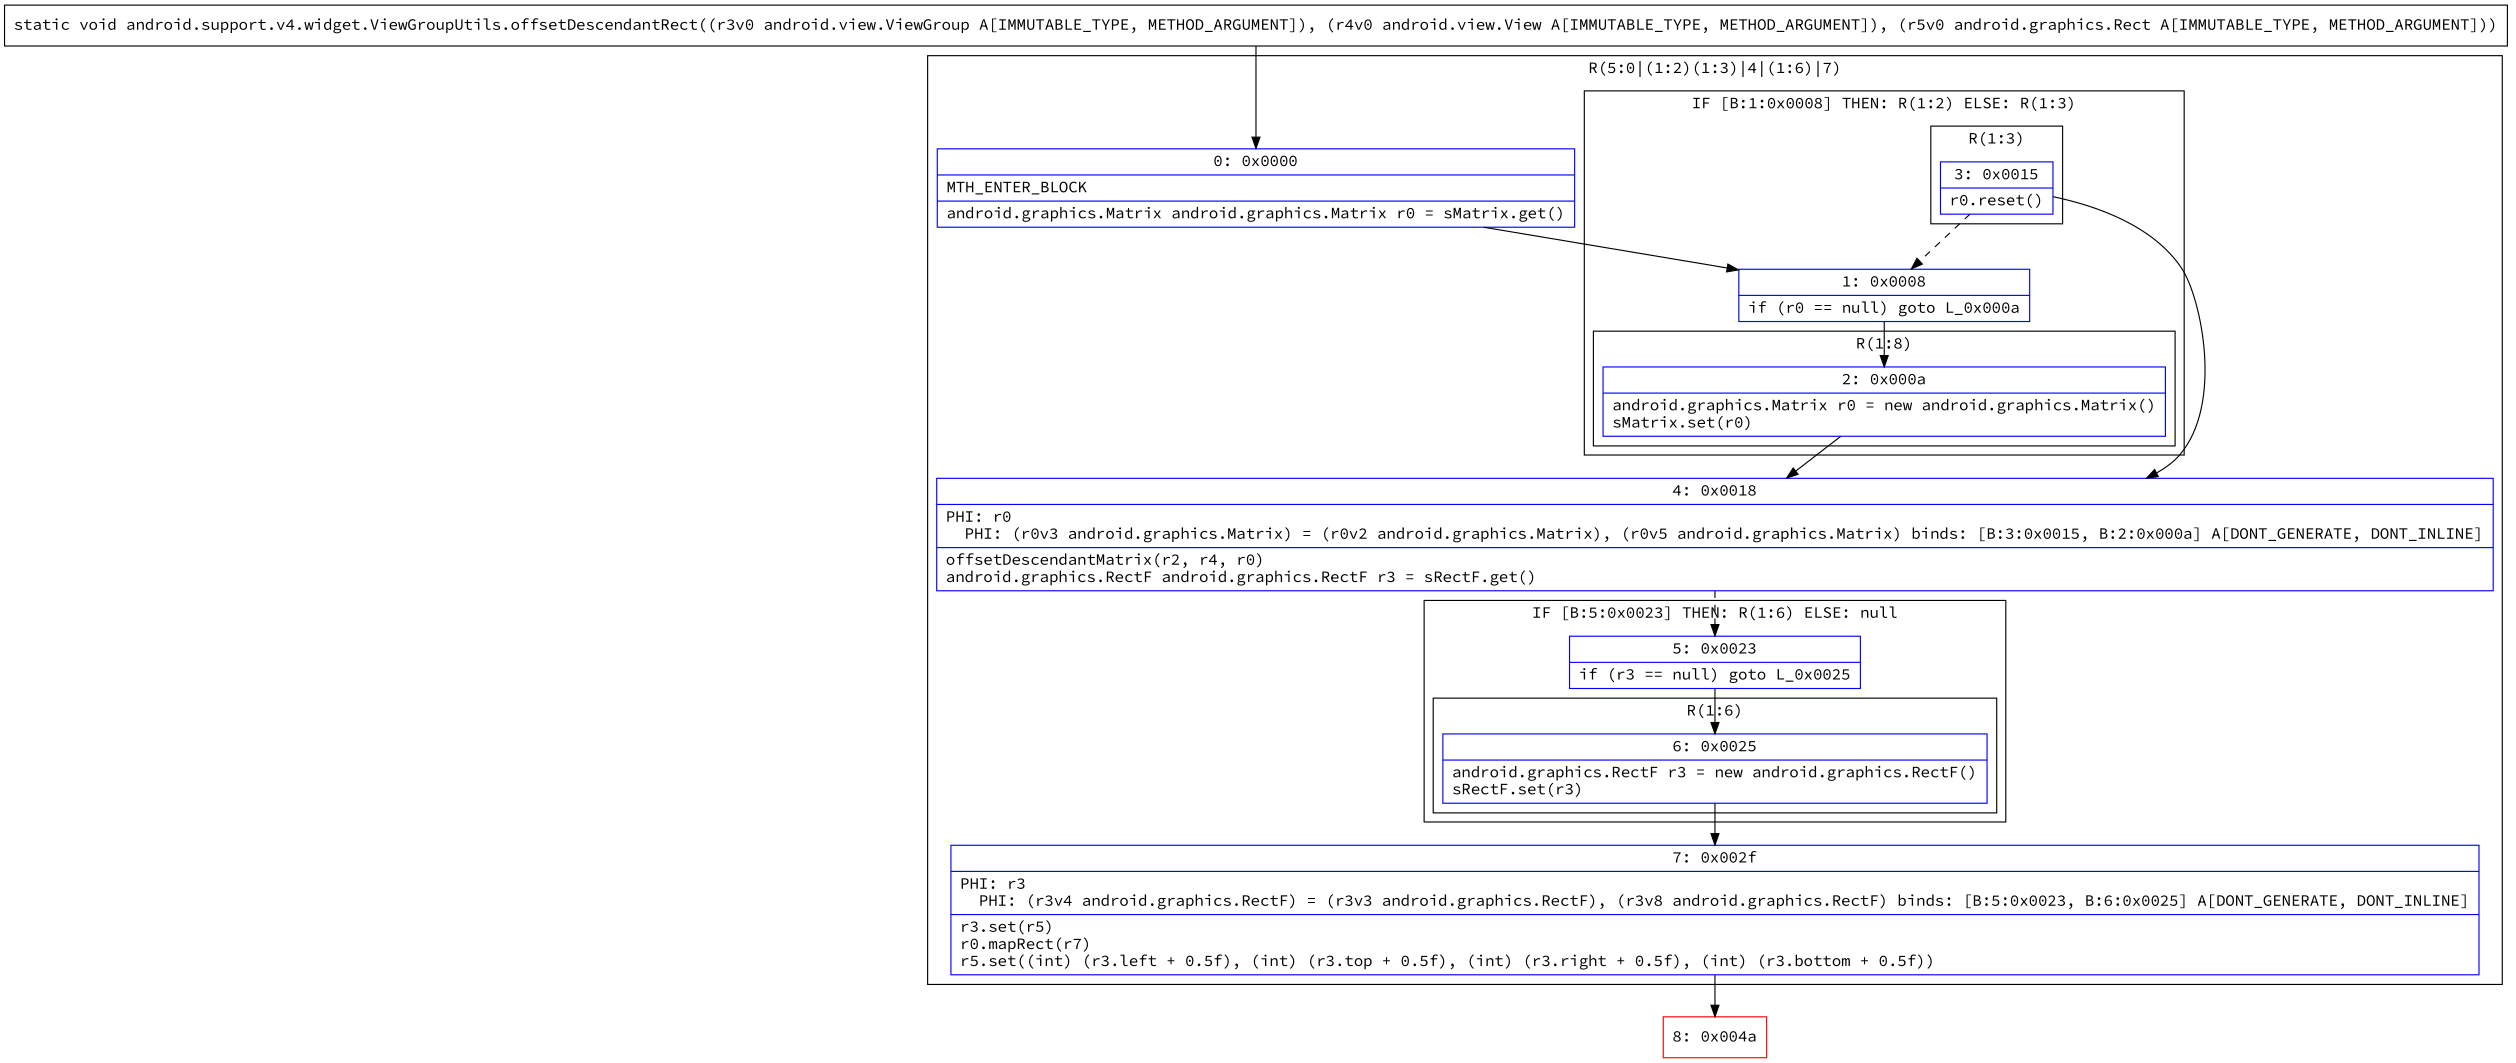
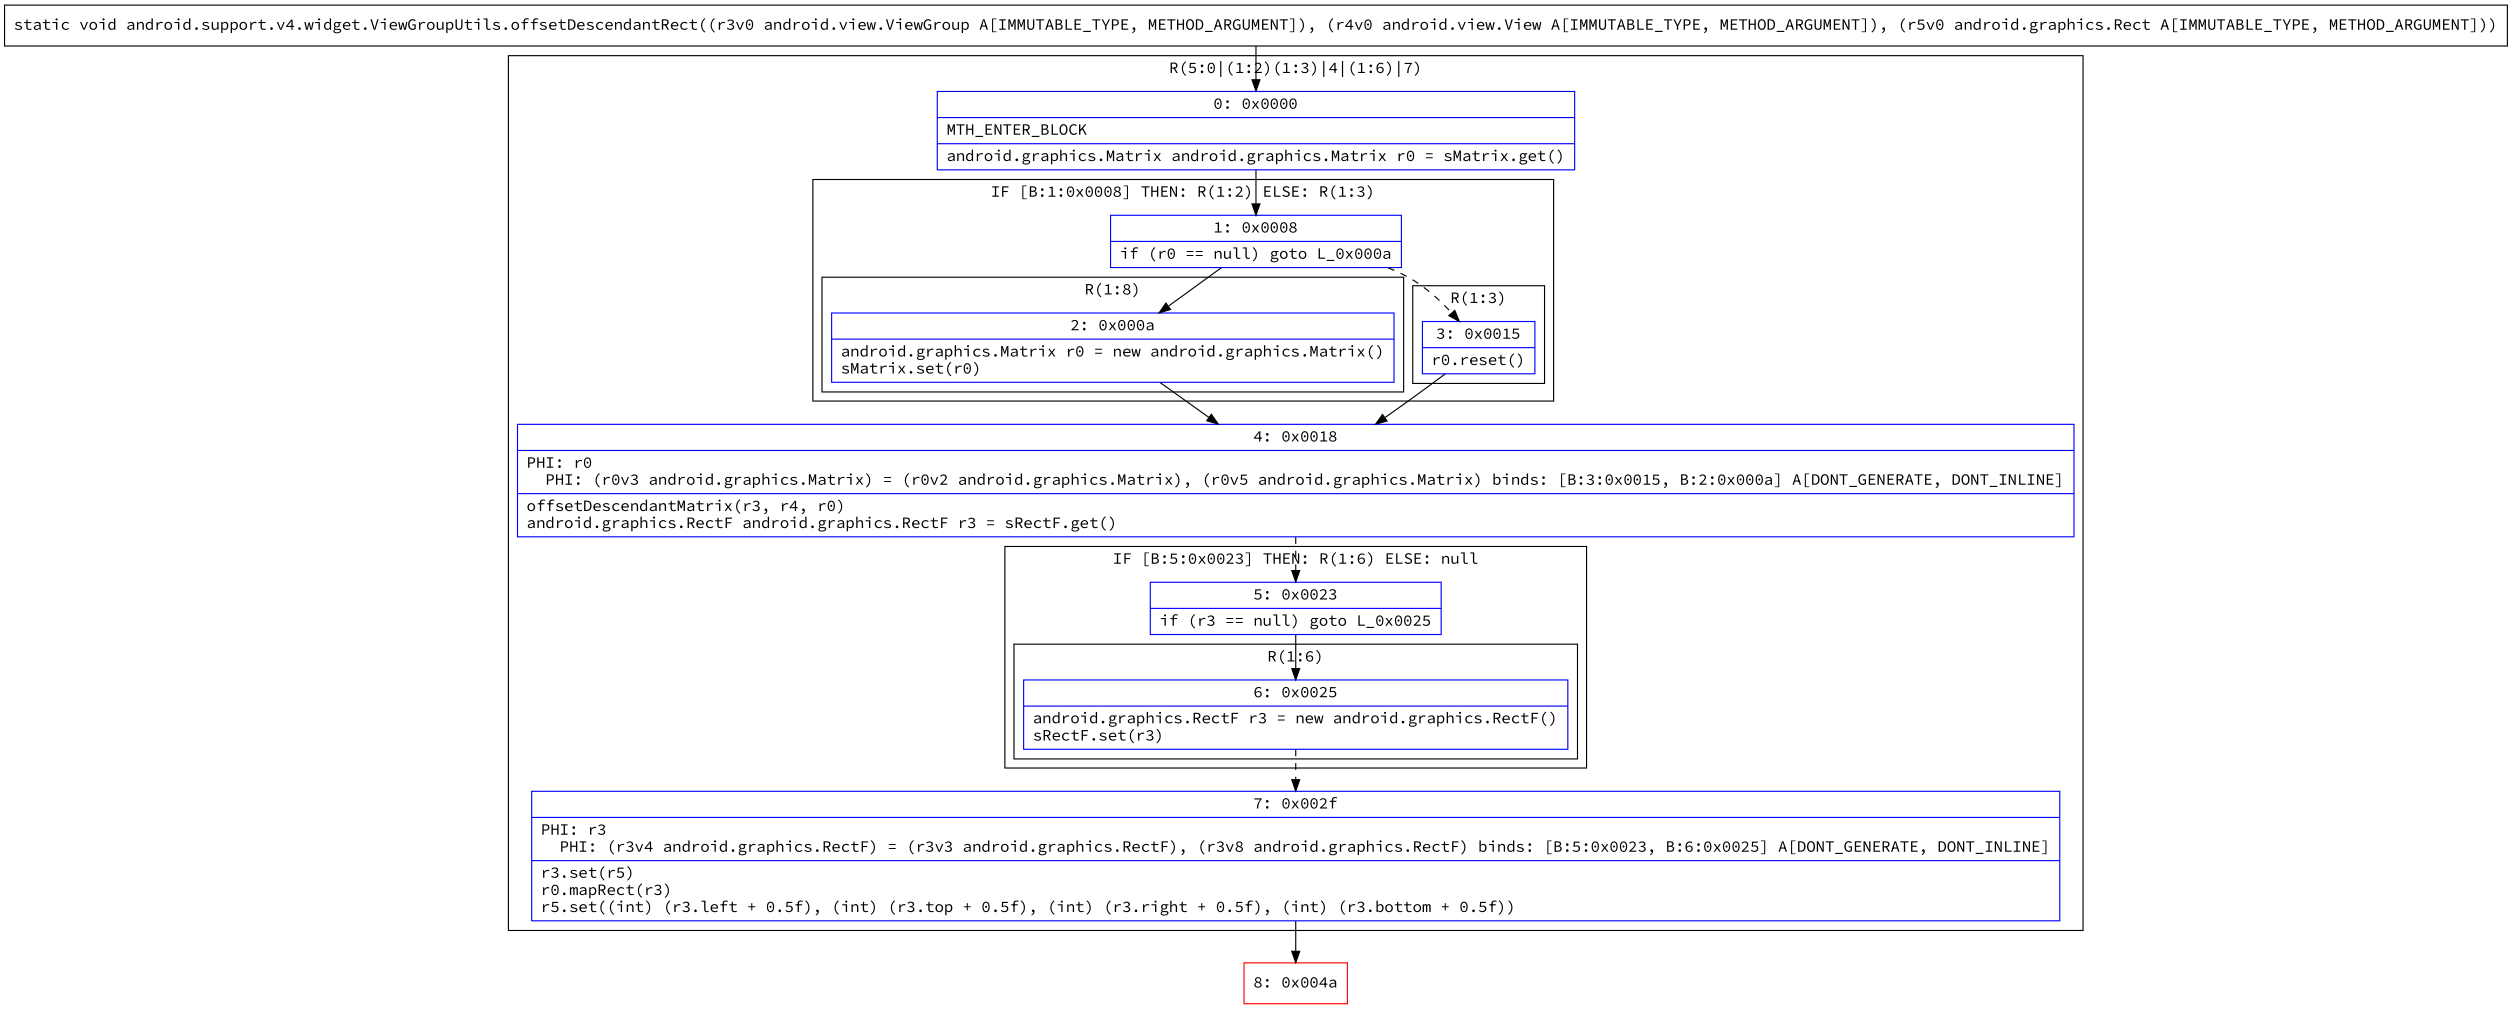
edge "3: 0x0015" -> "1: 0x0008": reversed
node "4: 0x0018": text "offsetDescendantMatrix(r2, r4, r0)" -> "offsetDescendantMatrix(r3, r4, r0)"
edge "6: 0x0025" -> "7: 0x002f": style solid -> dashed
node "7: 0x002f": text "r0.mapRect(r7)" -> "r0.mapRect(r3)"
